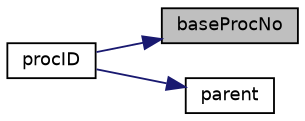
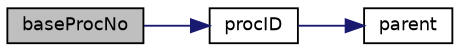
edge "procID" -> "baseProcNo": reversed
